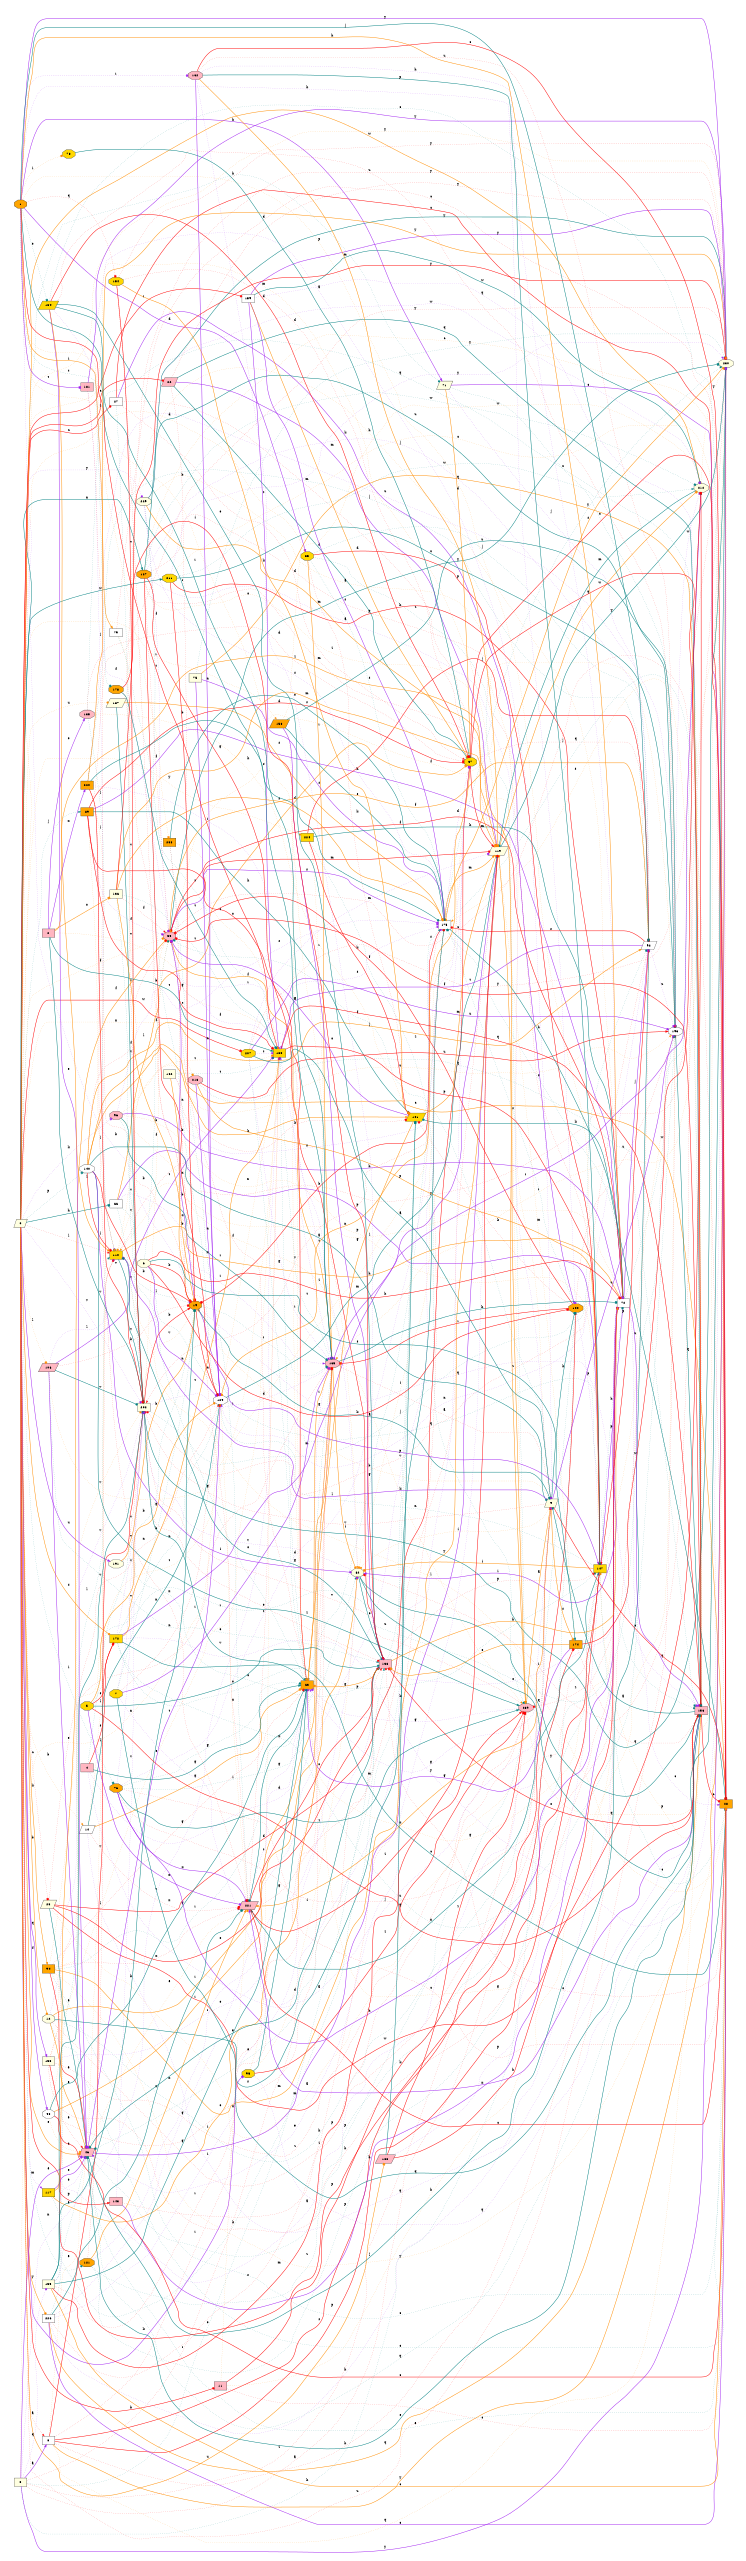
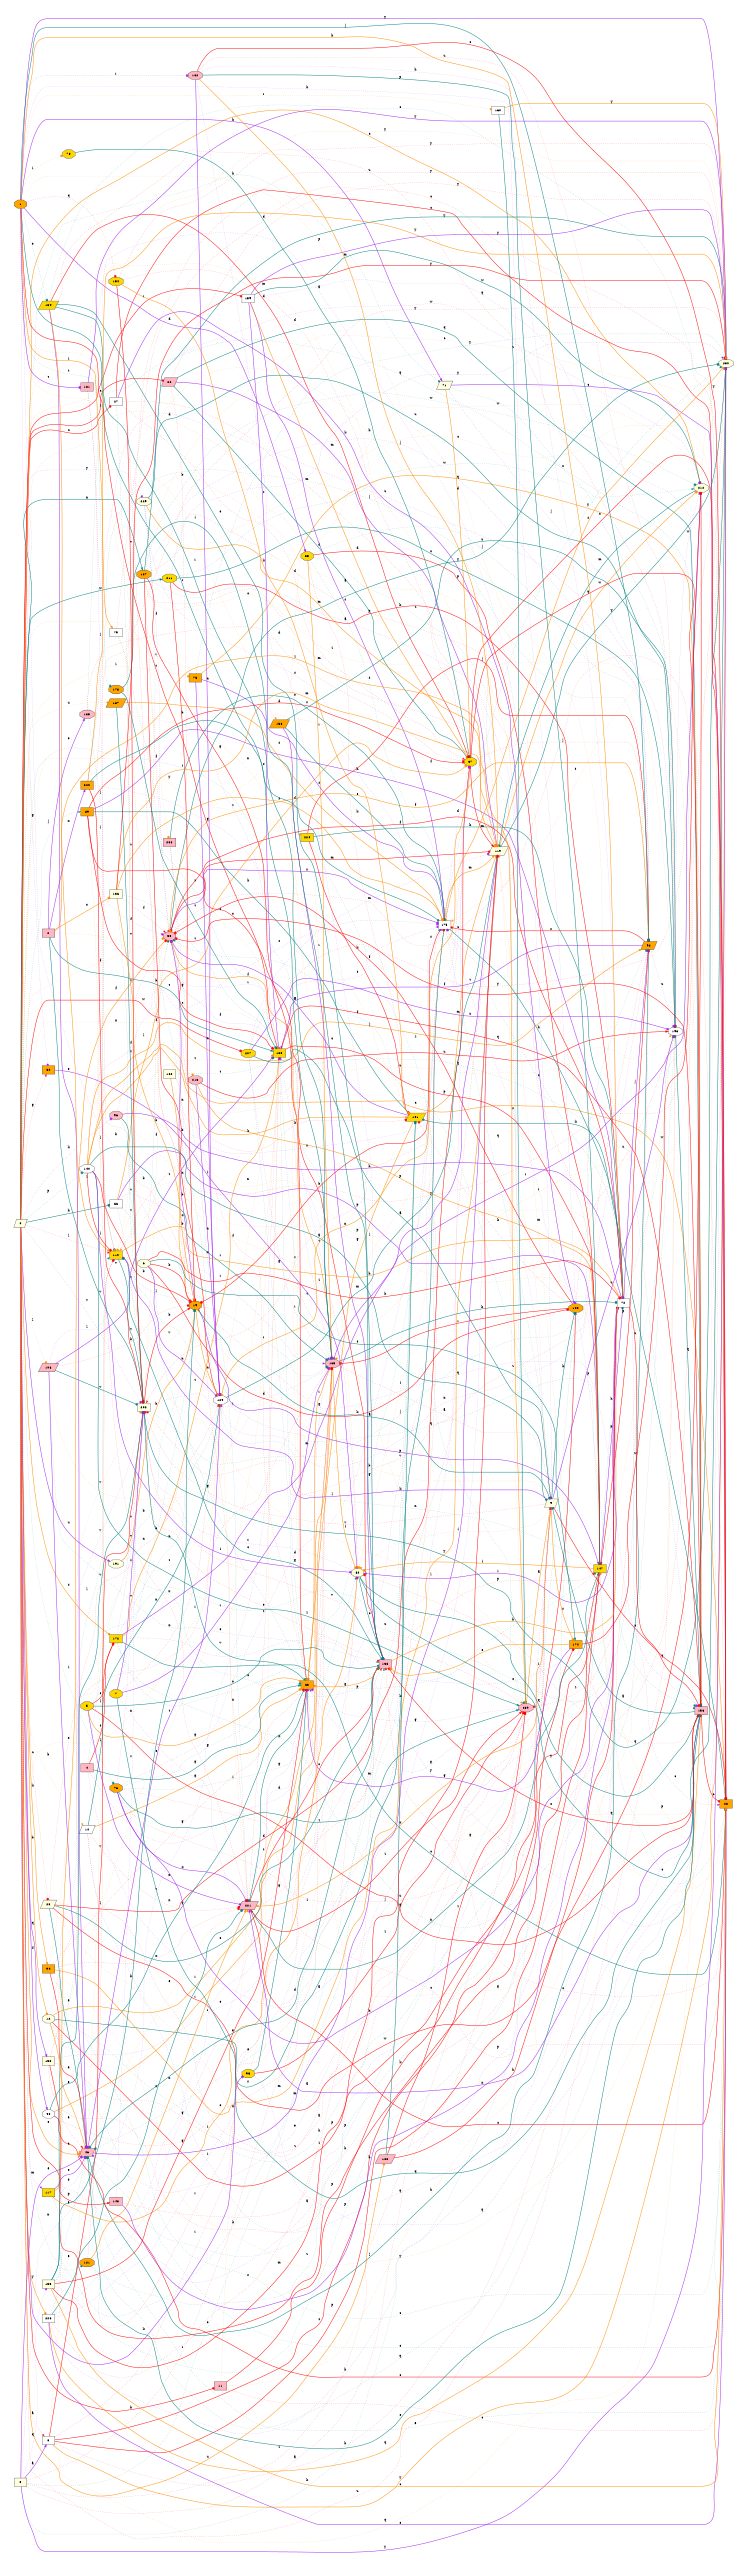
node "160": added
edge "0" -> "212": label "w" -> "c"
edge "134" -> "55": removed, label "f"
node "75": fillcolor lightyellow -> orange
node "187": fillcolor lightyellow -> orange
edge "0" -> "75": added, label "i"
edge "175" -> "156": now "175" -> "9"
edge "135" -> "101": label "k" -> "n"
edge "220" -> "165": label "r" -> "g"
node "238": fillcolor orange -> lightpink
edge "178" -> "138": color red -> teal
node "92": fillcolor white -> orange
edge "230" -> "165": arrowhead normal -> dot
edge "207" -> "183": now "75" -> "183"
node "62": added
edge "100" -> "175": color teal -> purple
edge "119" -> "239": style bold -> dotted
edge "19" -> "129": color red -> darkorange
edge "5" -> "129": now "5" -> "63"
edge "72" -> "156": color purple -> red
edge "7" -> "202": style dotted -> bold
edge "94" -> "165": now "0" -> "165"
edge "23" -> "138": color red -> teal
edge "14" -> "9": added, label "a"
edge "12" -> "147": style dotted -> bold
edge "155" -> "63": color teal -> red
